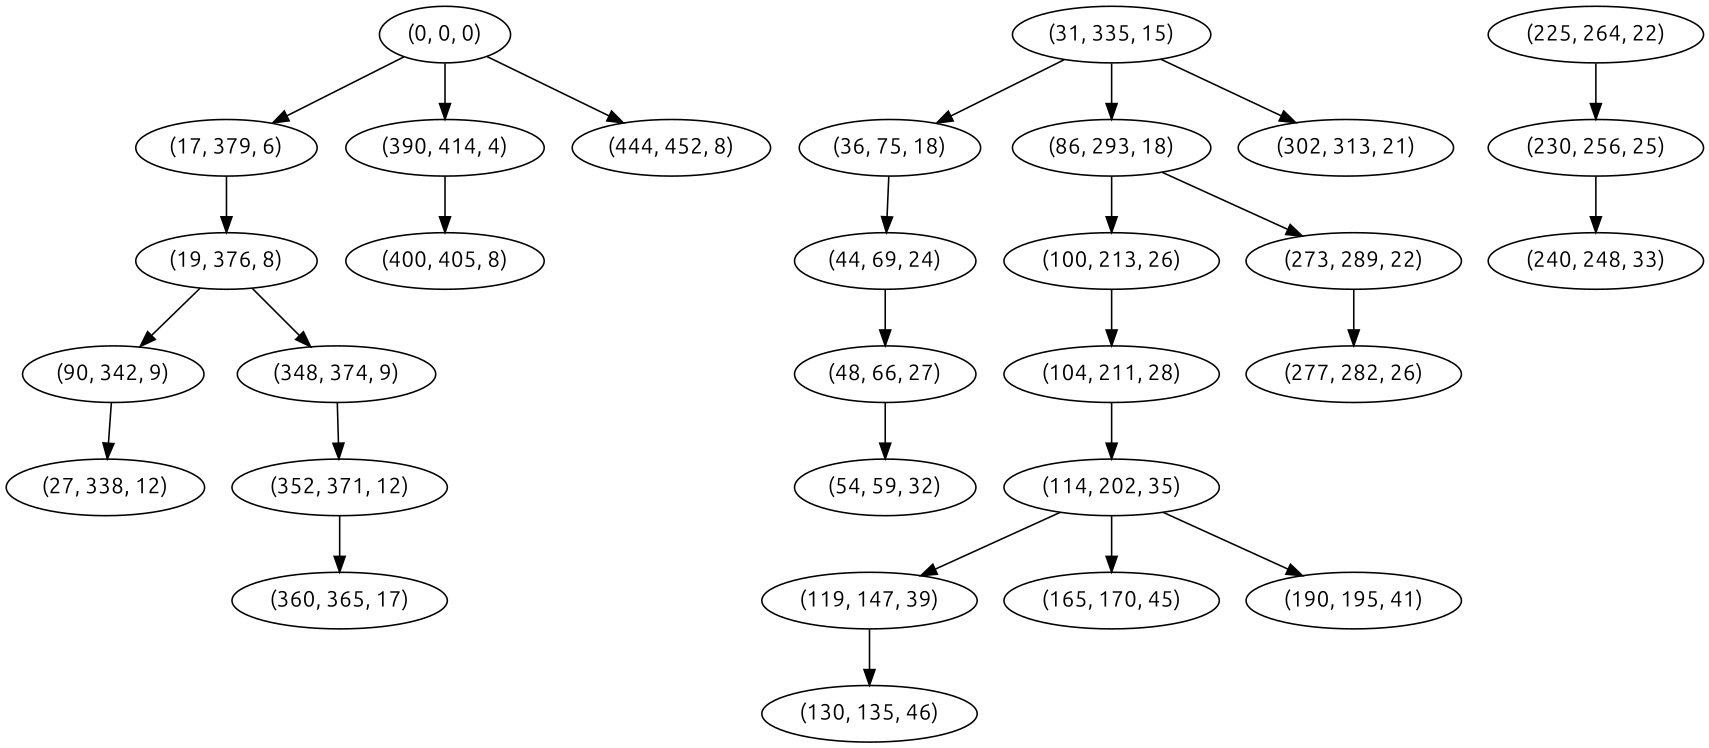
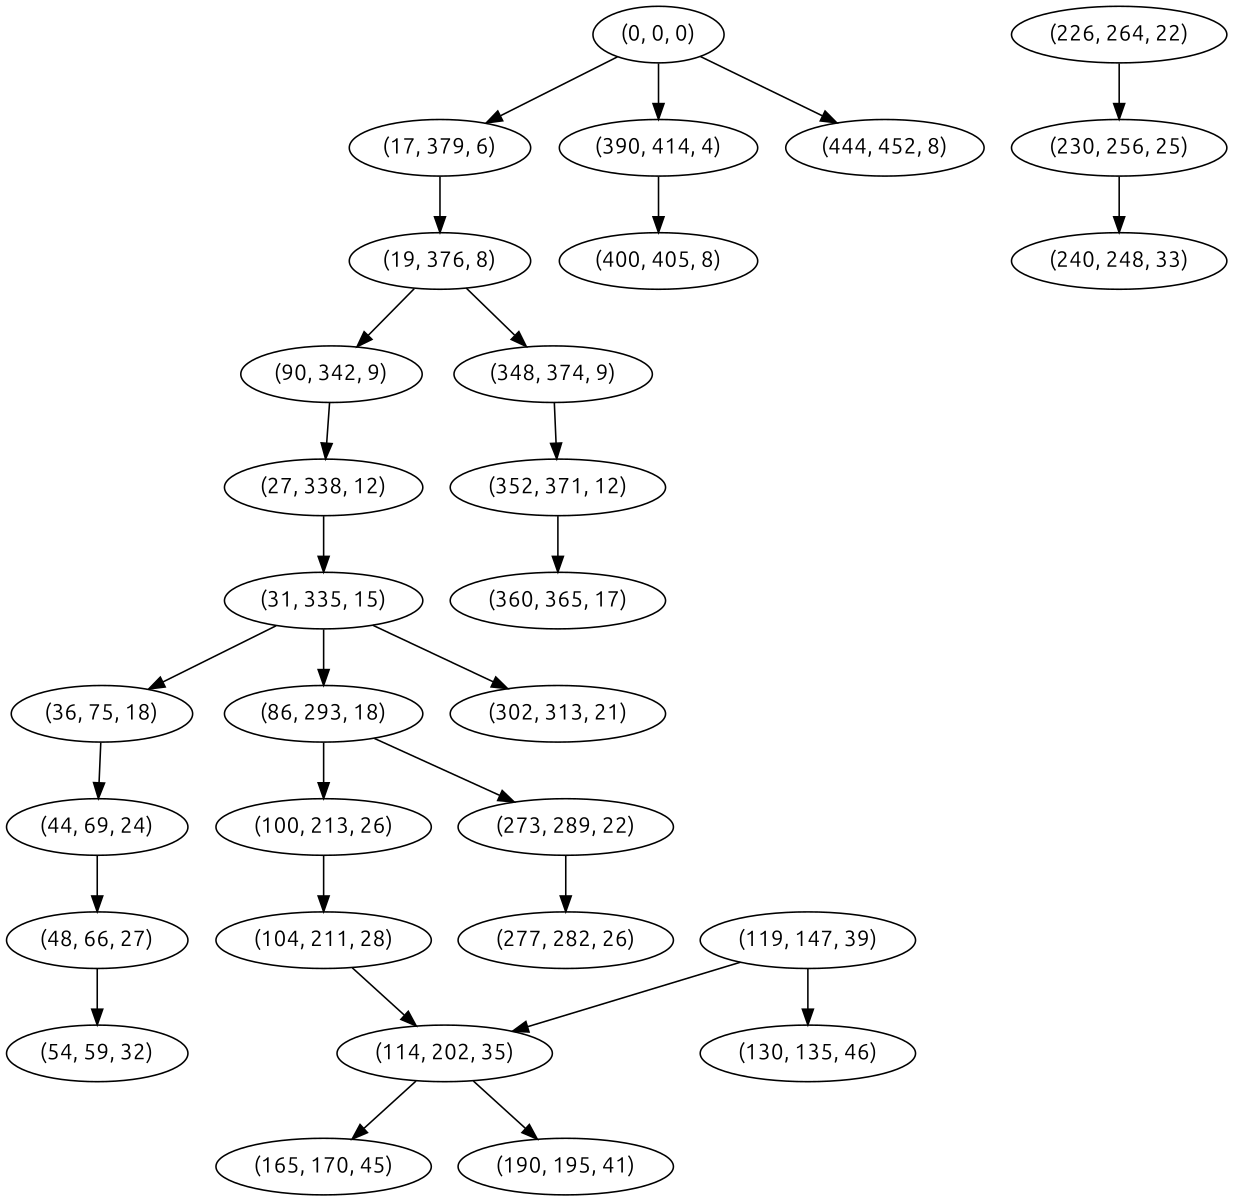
node "(225, 264, 22)": label "(225, 264, 22)" -> "(226, 264, 22)"
edge "(27, 338, 12)" -> "(31, 335, 15)": added
edge "(114, 202, 35)" -> "(119, 147, 39)": reversed
